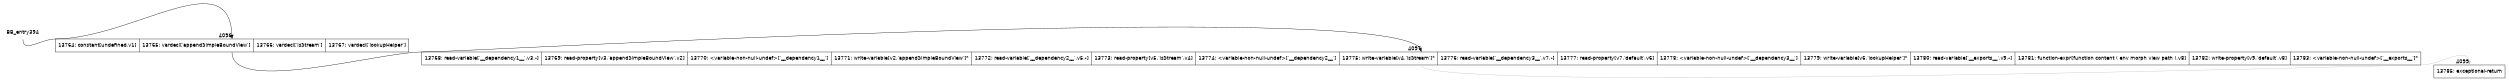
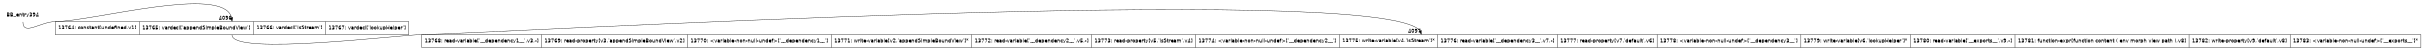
node "13785: exceptional-return": removed
